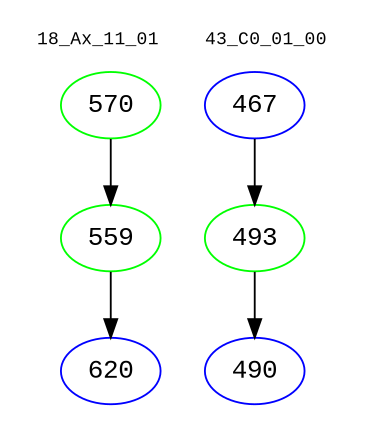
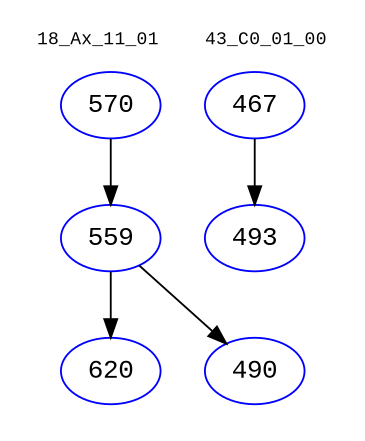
node "570": color green -> blue
node "559": color green -> blue
node "493": color green -> blue
edge "493" -> "490": now "559" -> "490"
